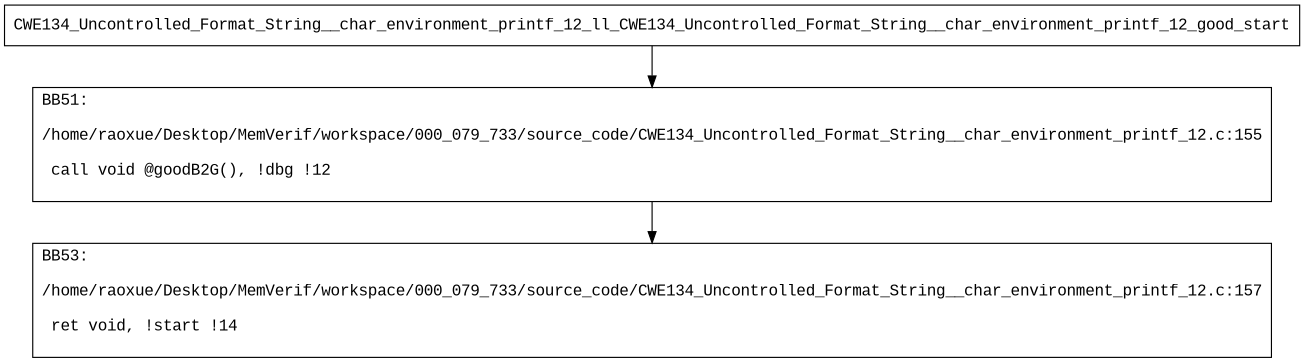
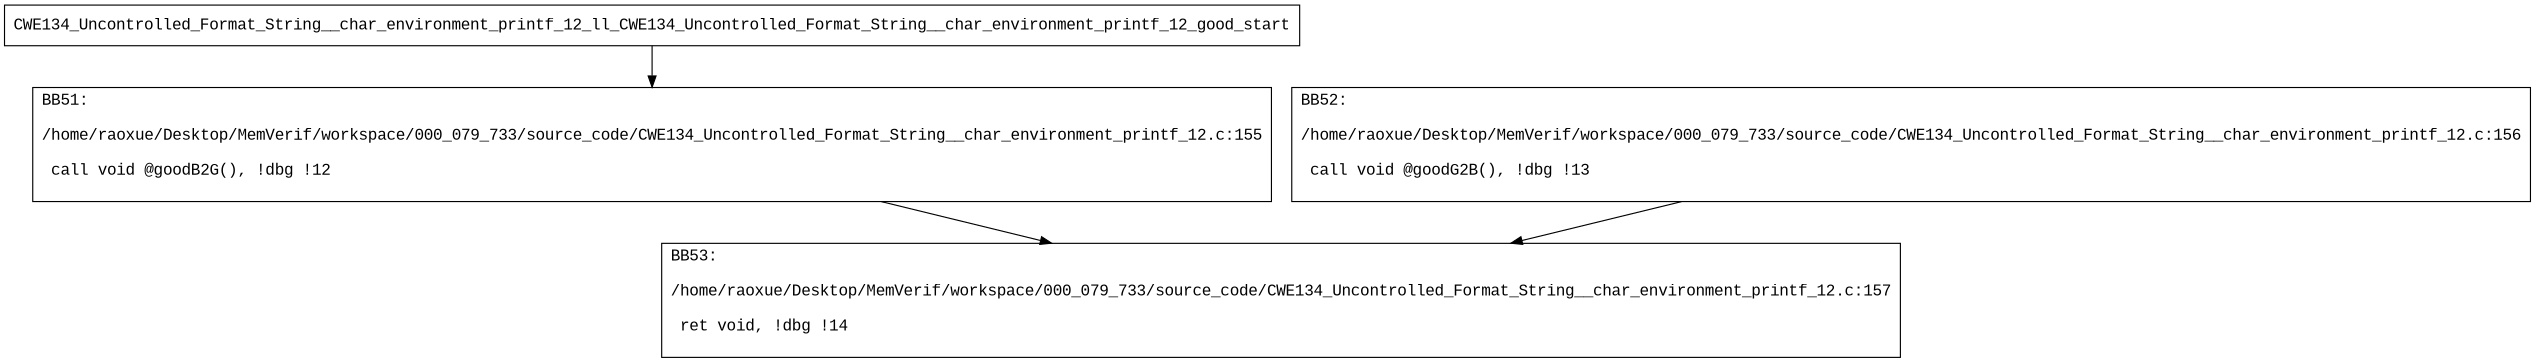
node "BB52:": added
node "BB53:": text "ret void, !start !14" -> "ret void, !dbg !14"
